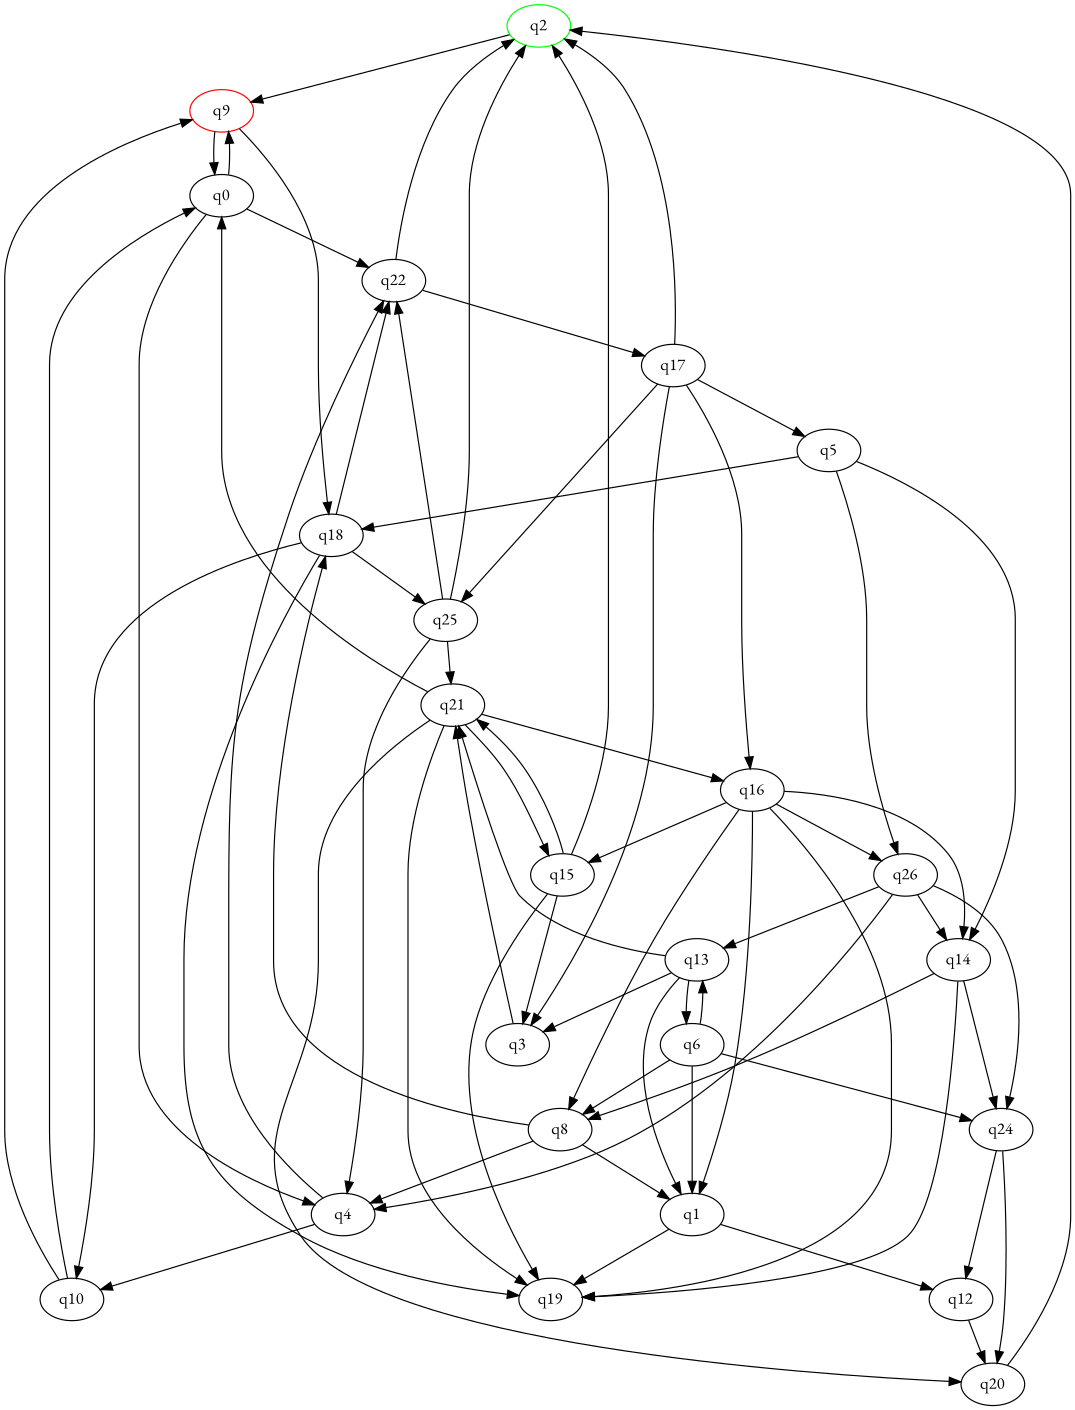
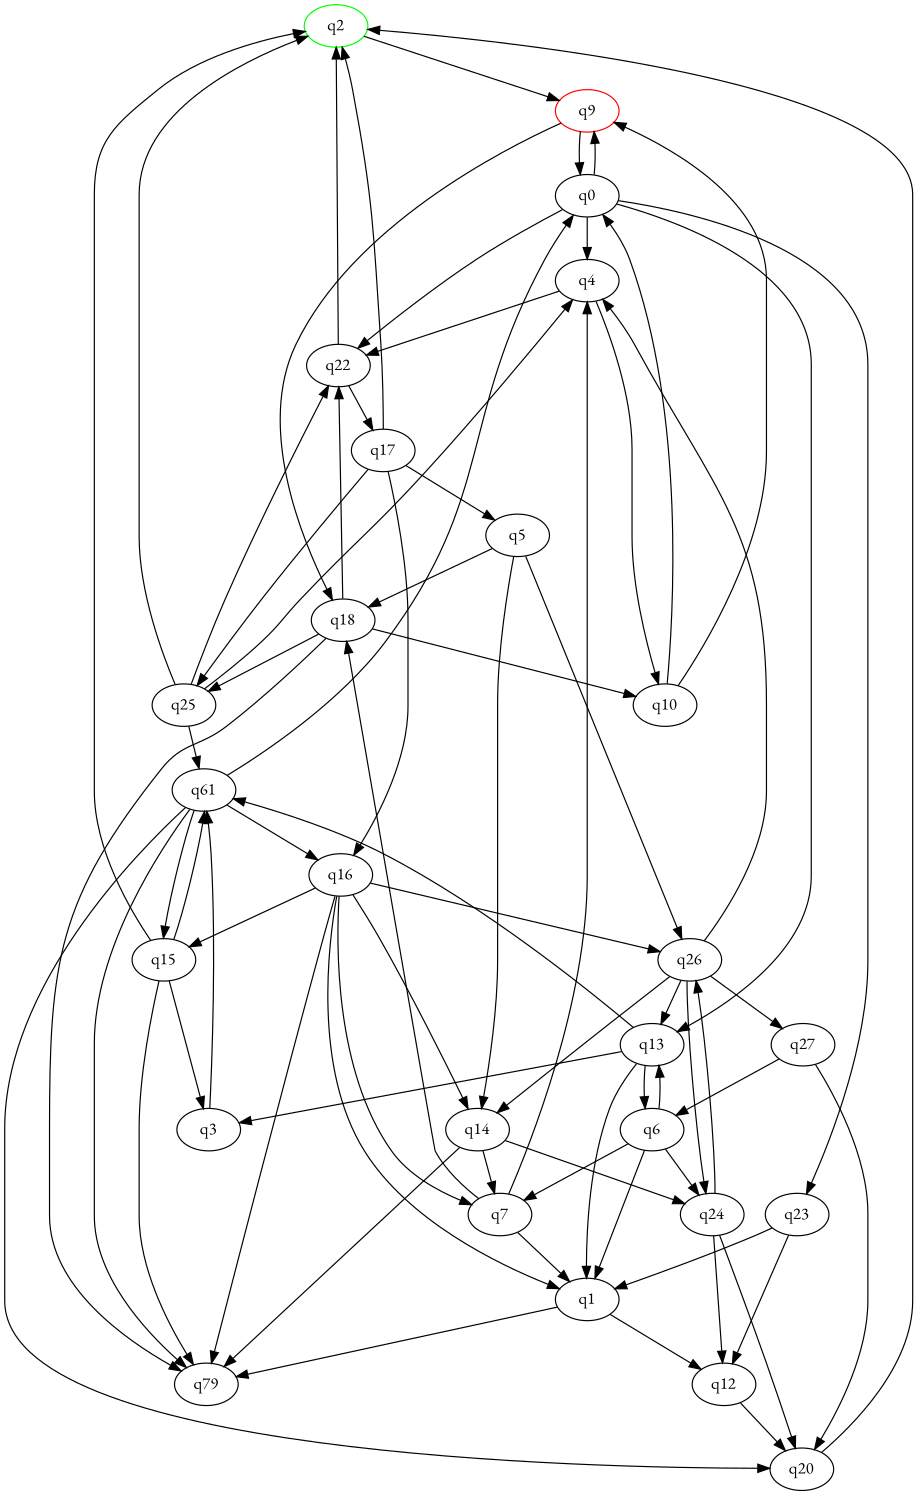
edge "q0" -> "q13": added
node "q21": label "q21" -> "q61"
edge "q17" -> "q3": removed
node "q27": added
edge "q24" -> "q26": added
node "q8": label "q8" -> "q7"
node "q23": added
node "q19": label "q19" -> "q79"
